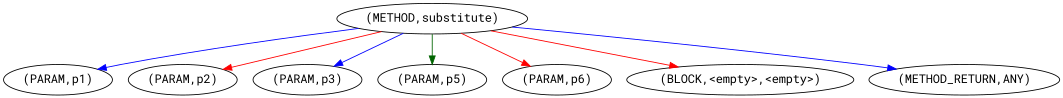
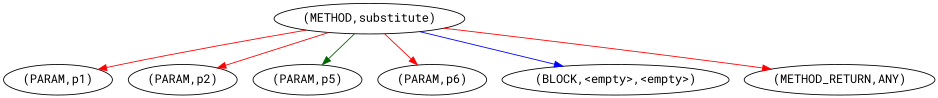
edge "(METHOD,substitute)" -> "(PARAM,p1)": color blue -> red
edge "(METHOD,substitute)" -> "(METHOD_RETURN,ANY)": color blue -> red
edge "(METHOD,substitute)" -> "(BLOCK,<empty>,<empty>)": color red -> blue
node "(PARAM,p3)": removed
